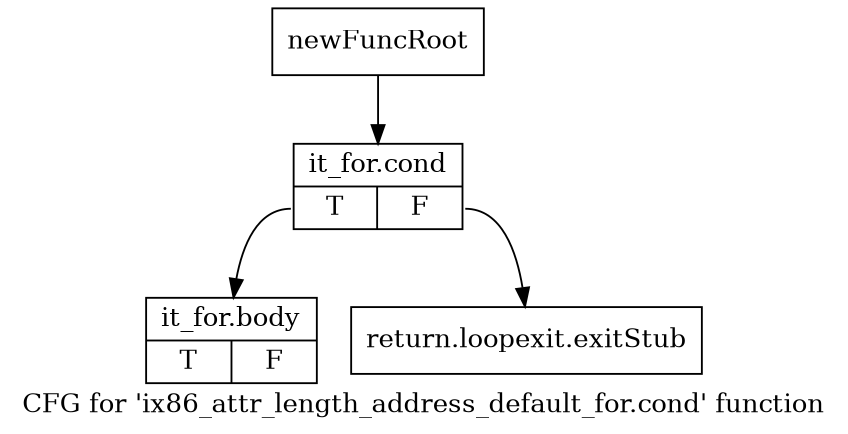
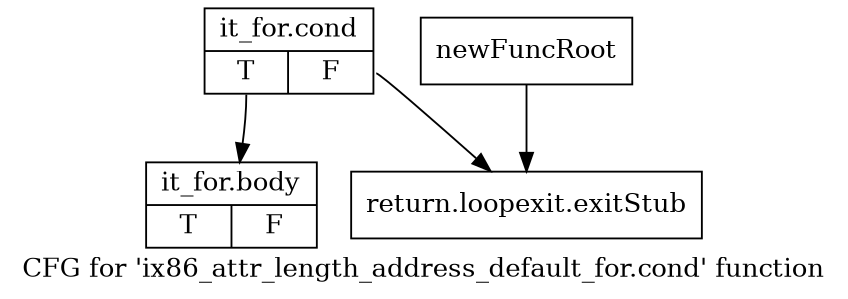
edge "newFuncRoot" -> "it_for.cond": now "newFuncRoot" -> "return.loopexit.exitStub"
